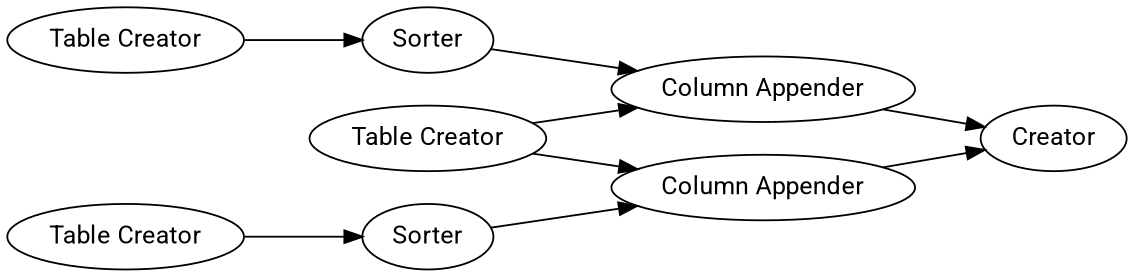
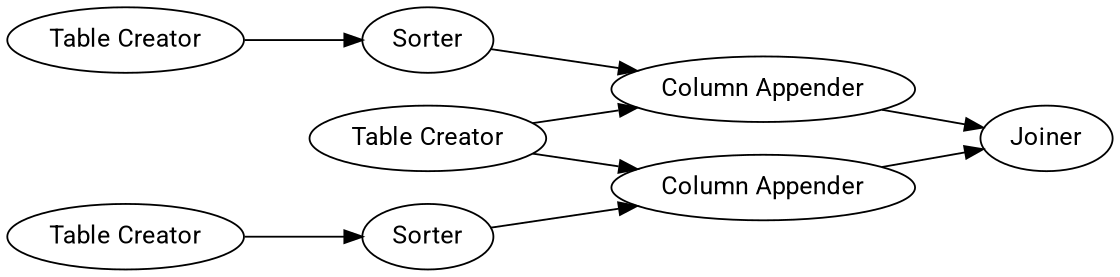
node "Creator": label "Creator" -> "Joiner"
